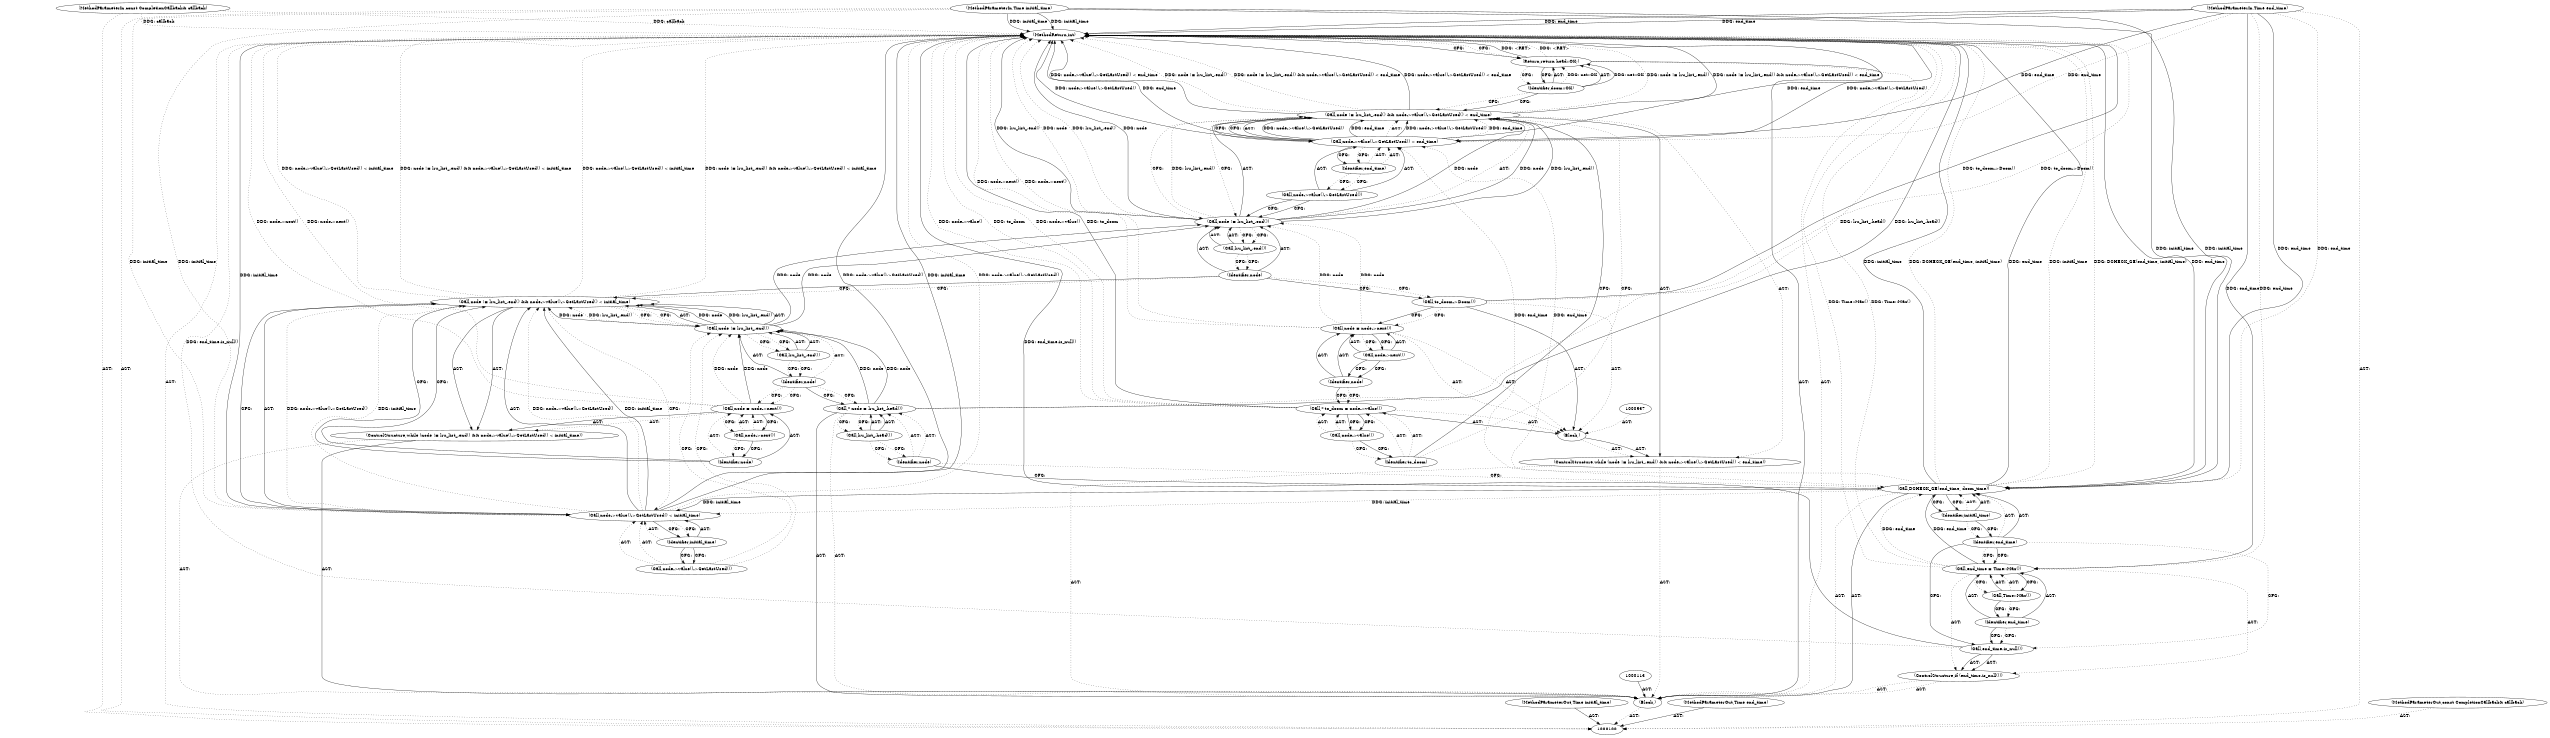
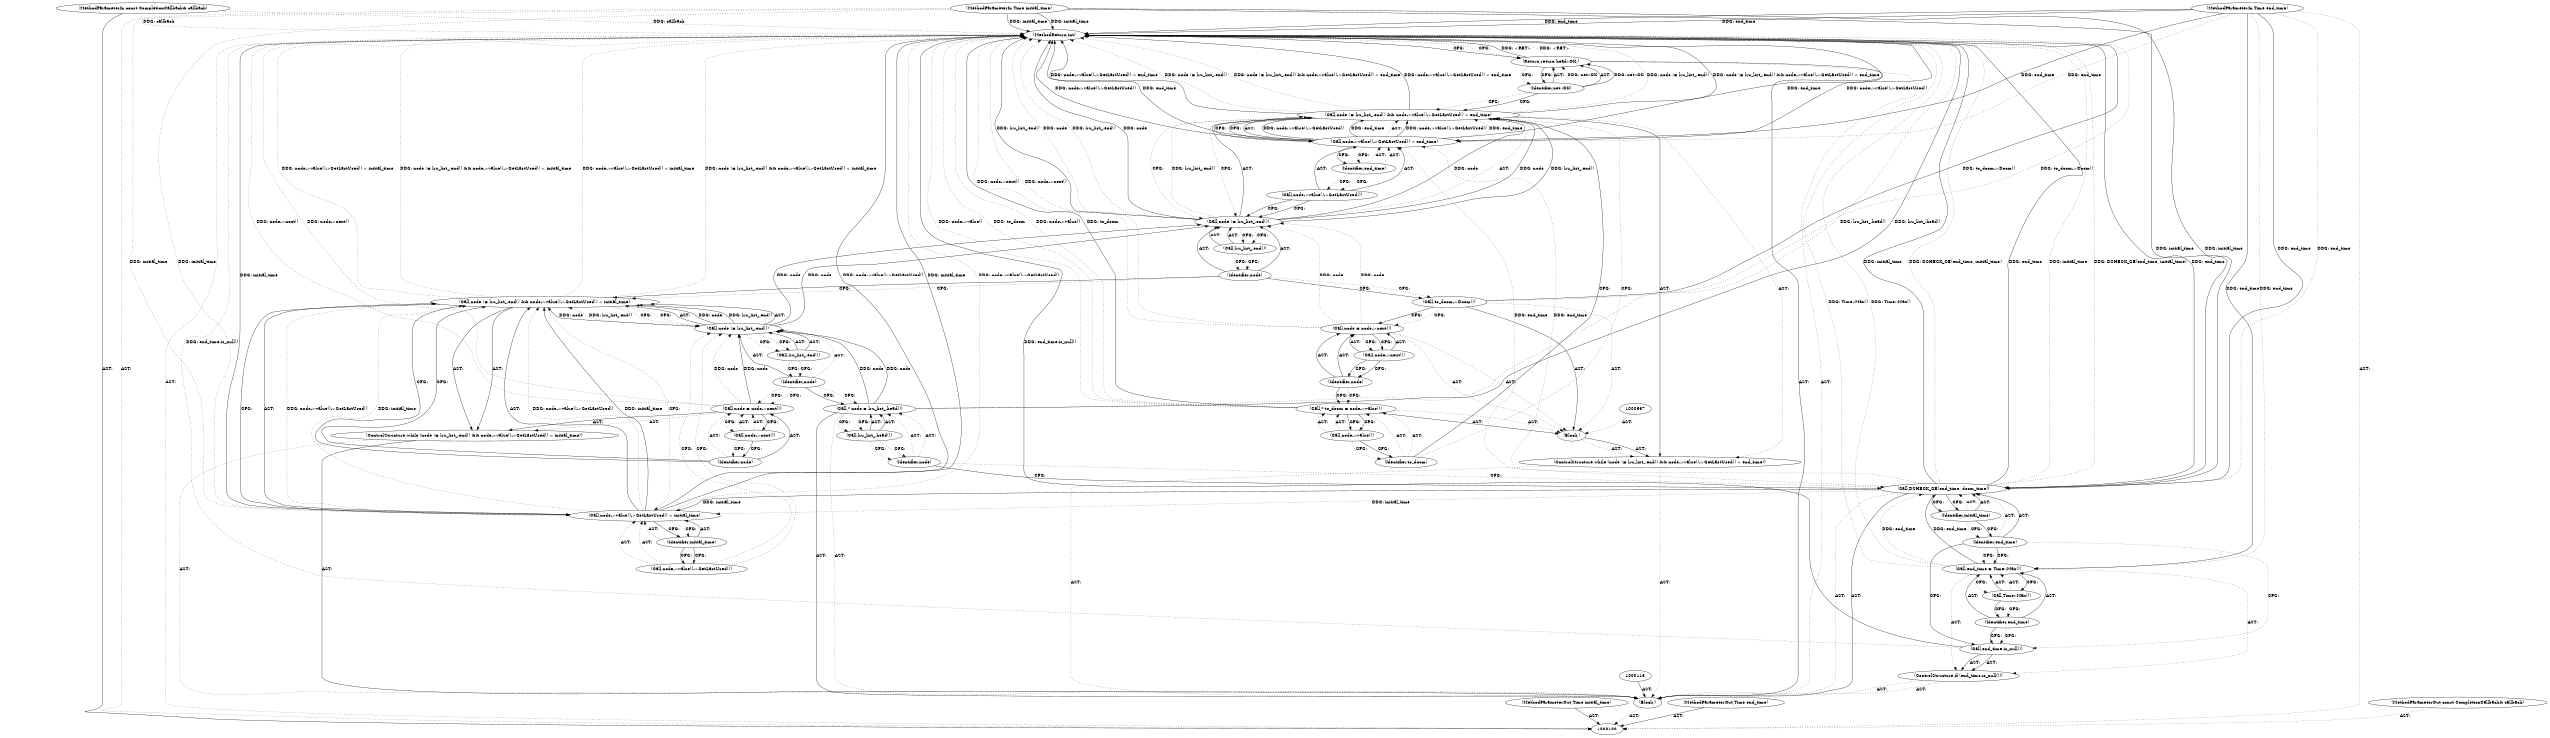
node "(Identifier,doom::OK)": label "(Identifier,doom::OK)" -> "(Identifier,net::OK)"
edge "(MethodParameterIn,const CompletionCallback& callback)" -> "1000100": style dotted -> solid
